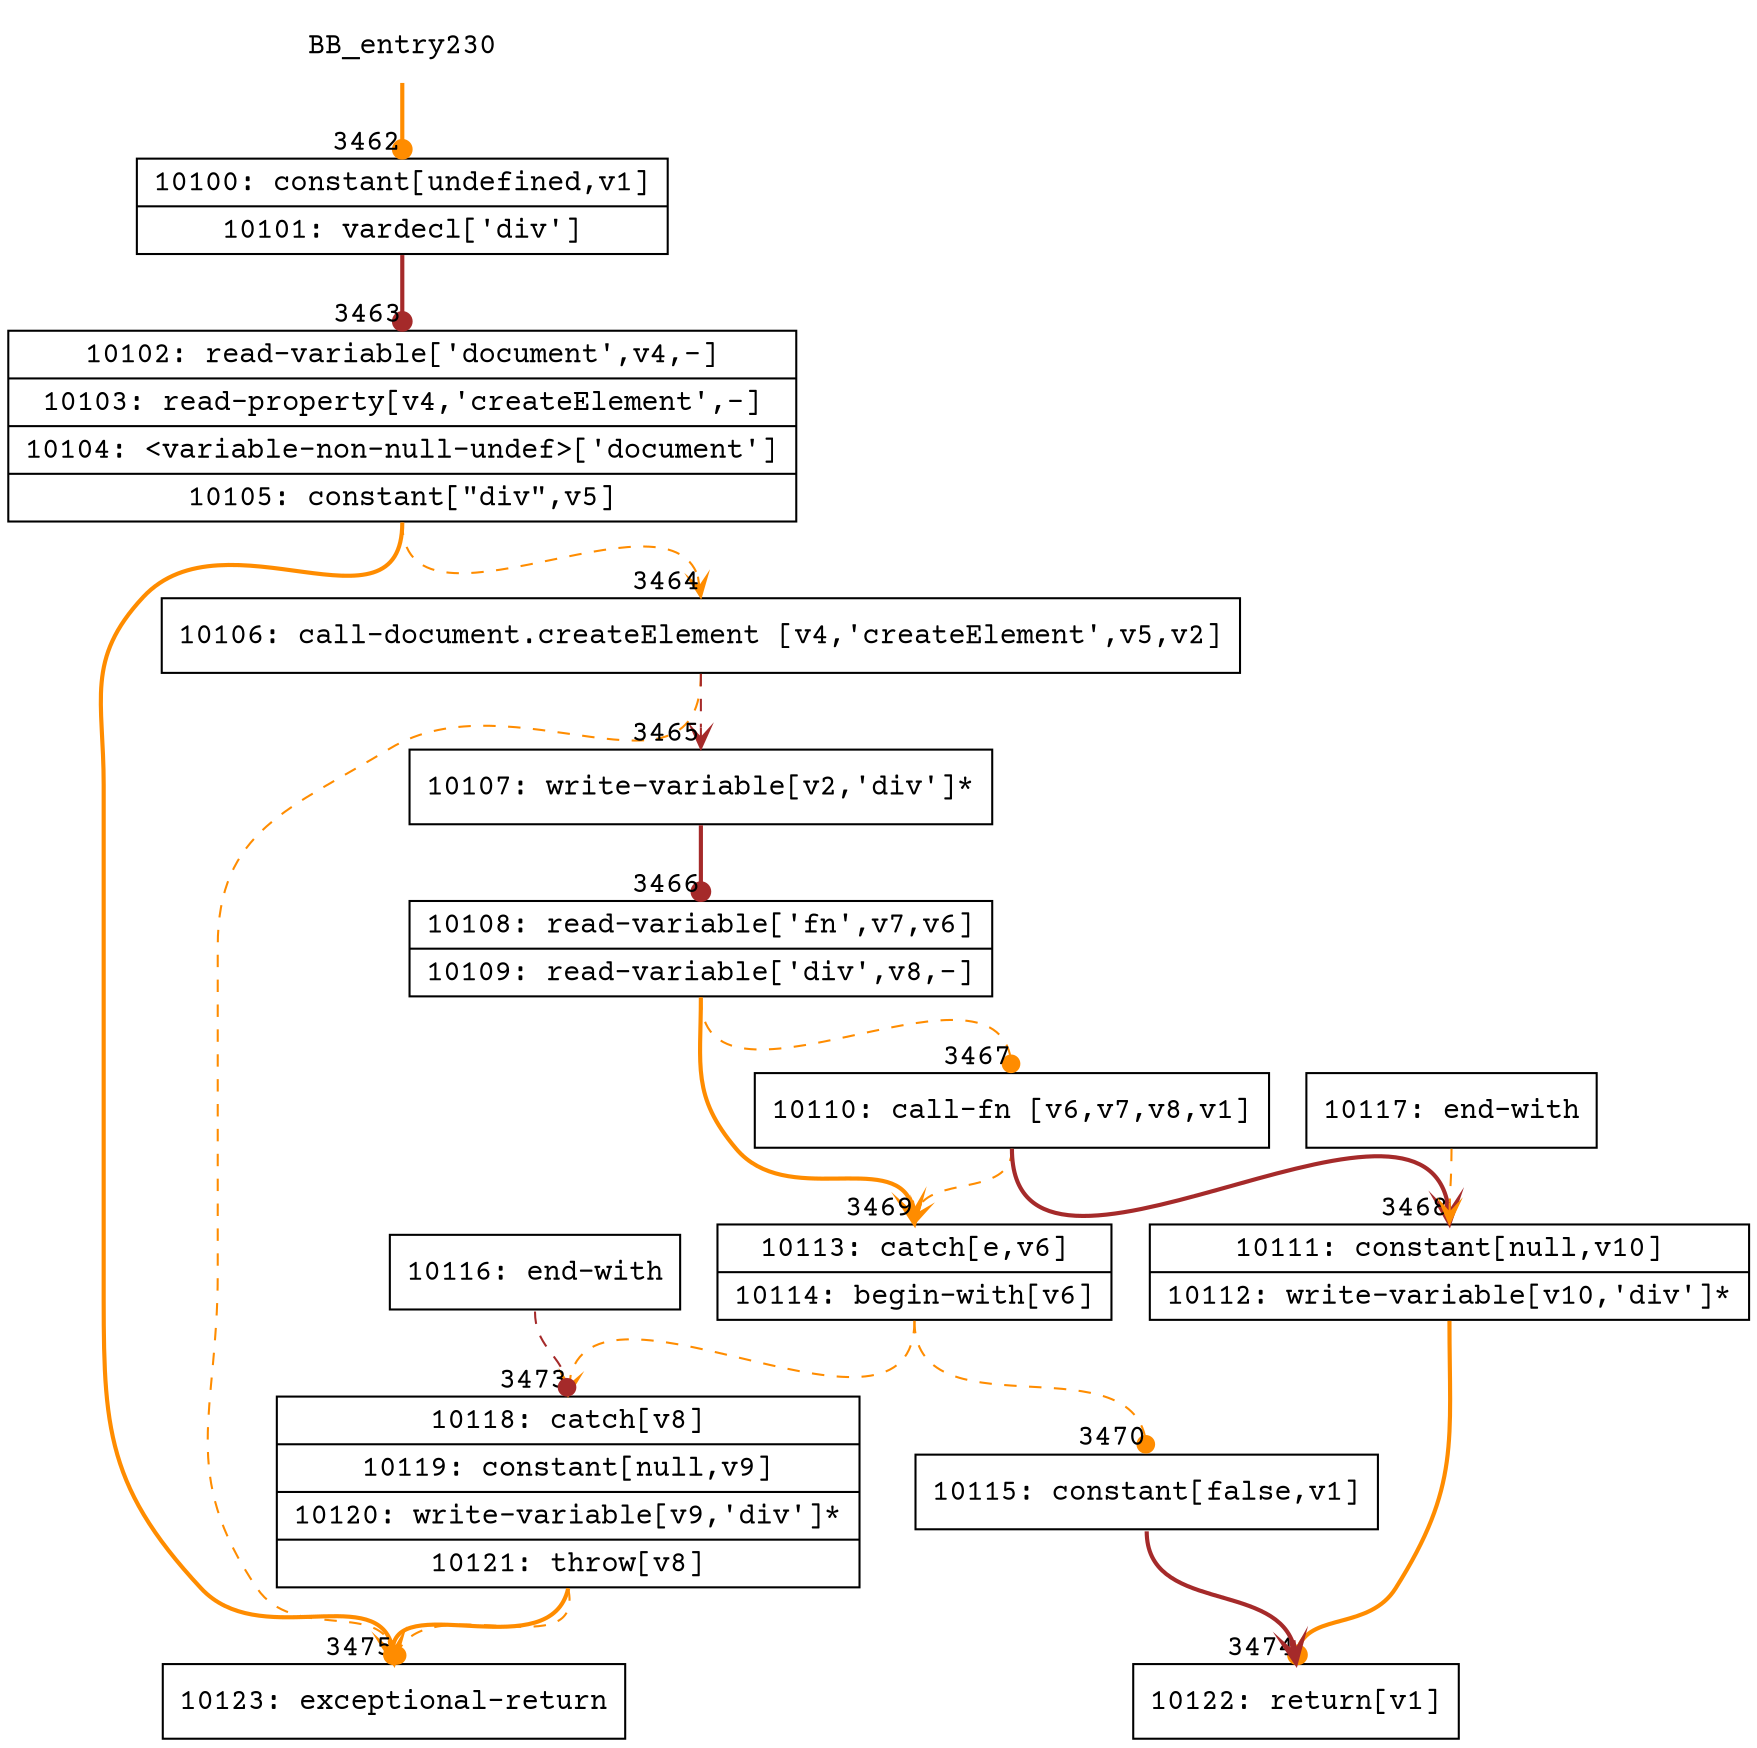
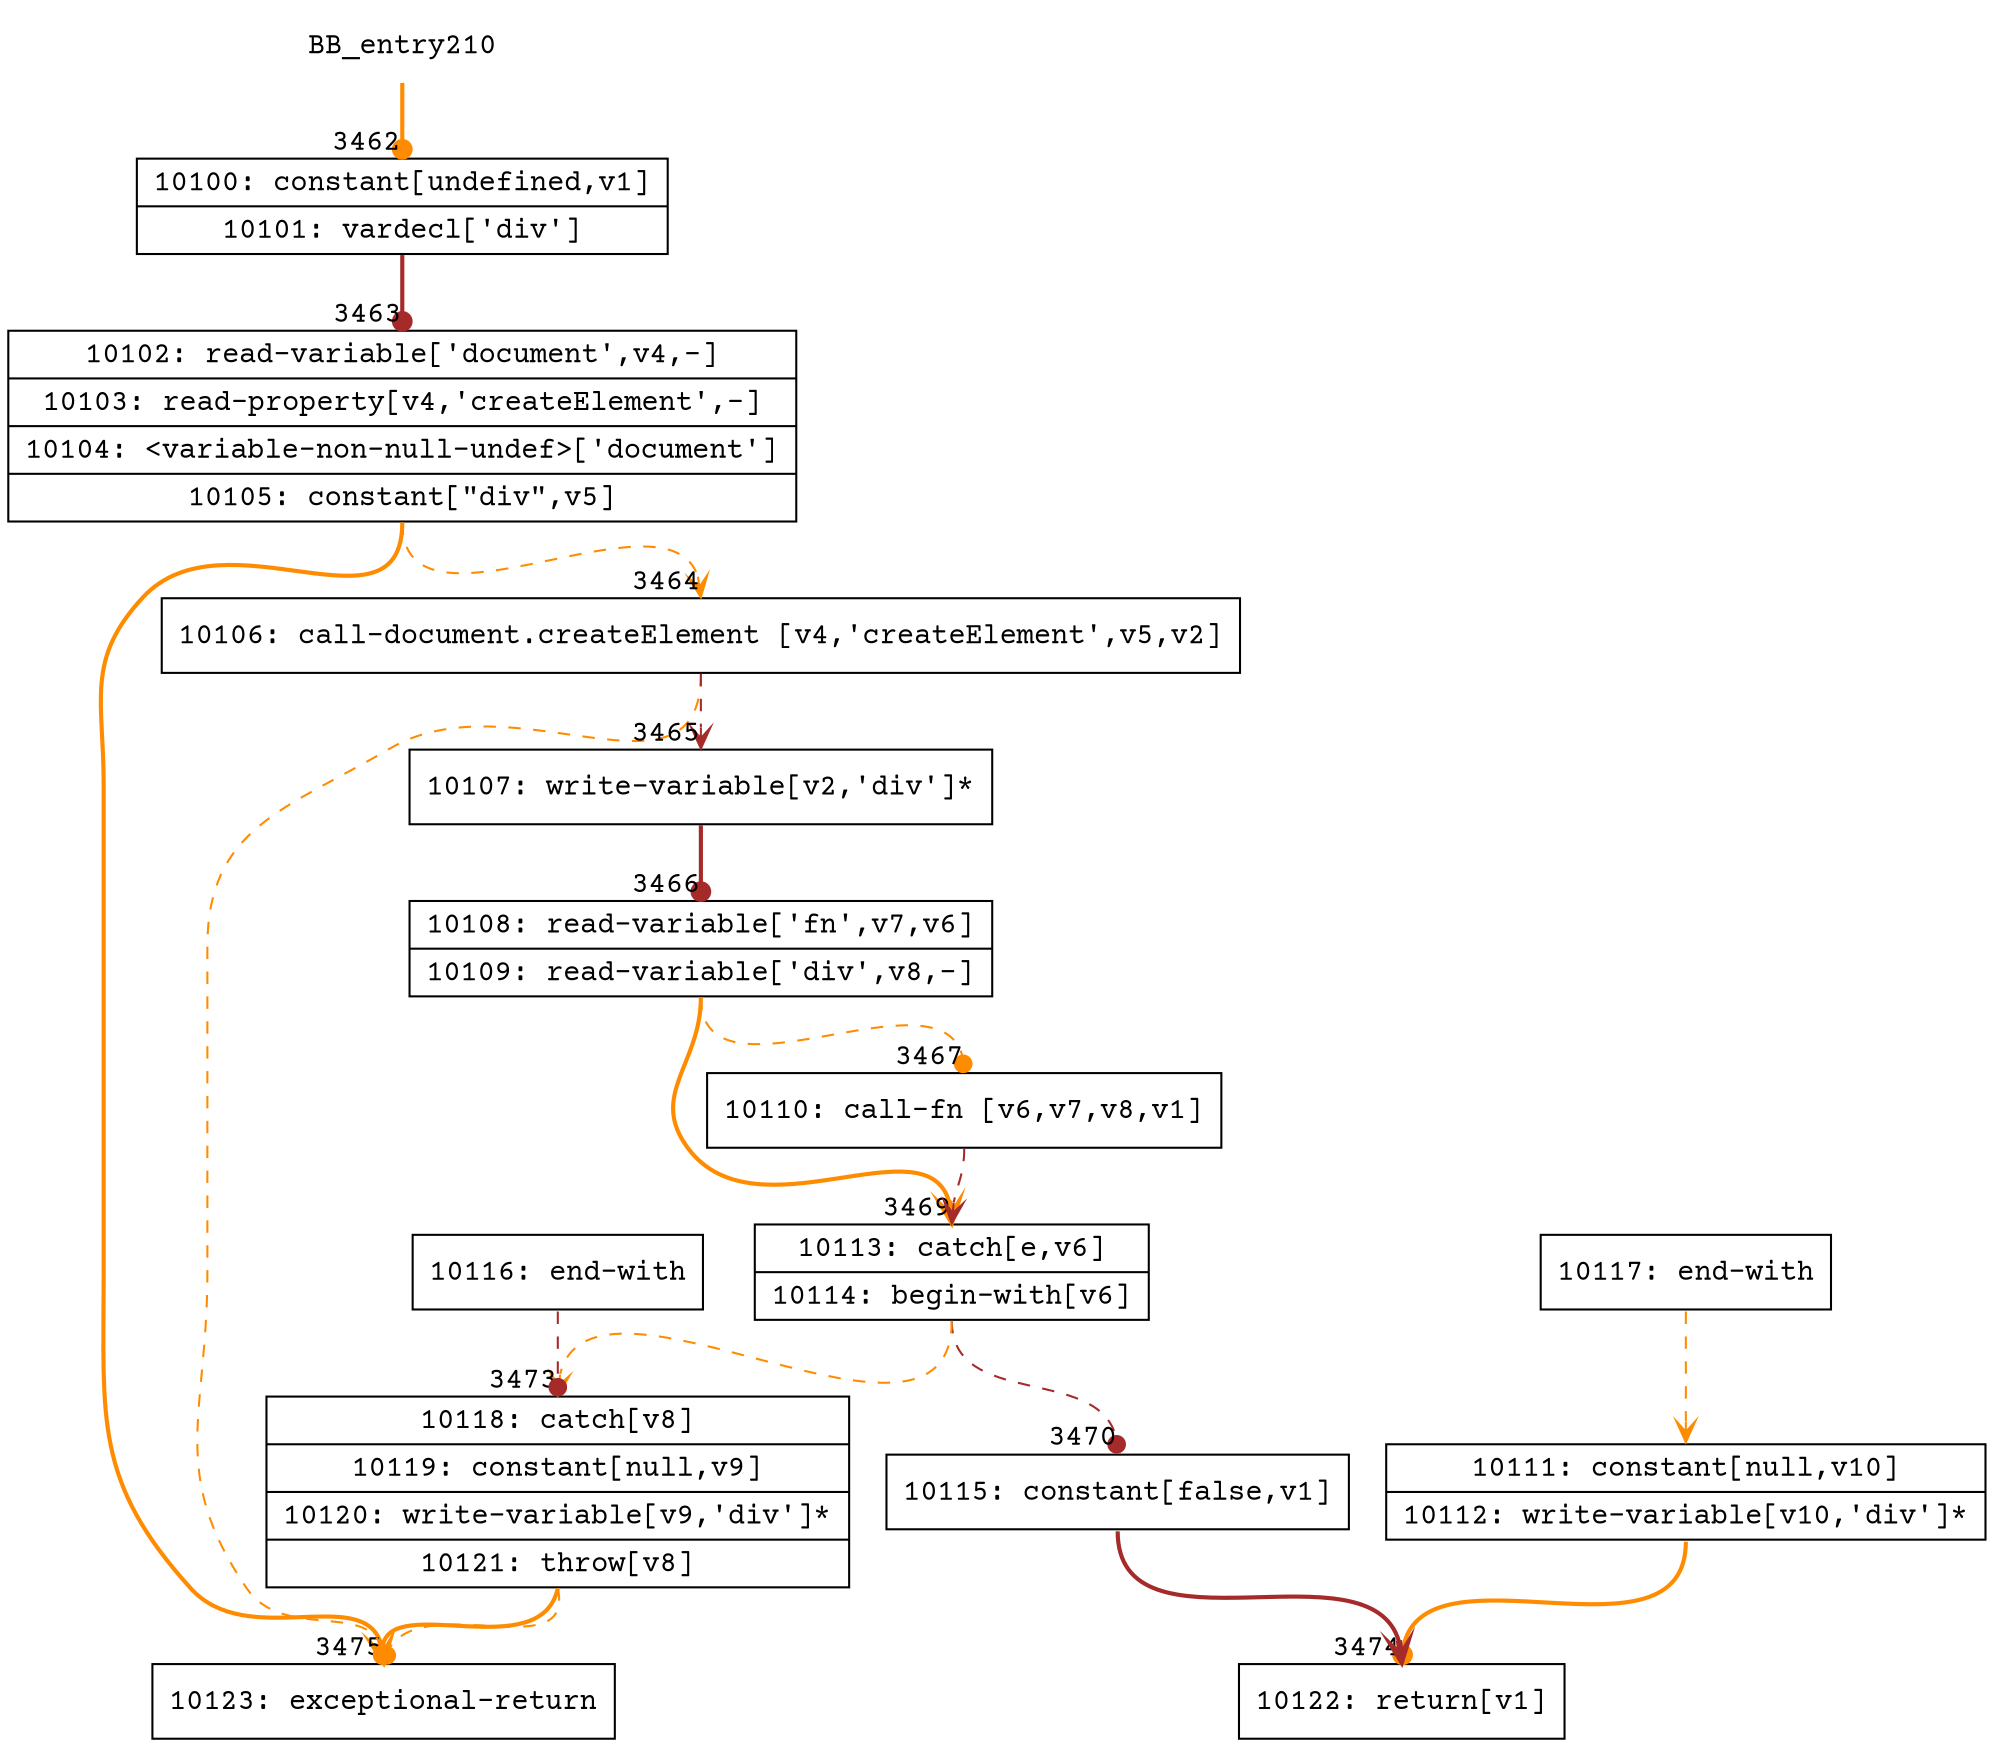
node "BB_entry230": label "BB_entry230" -> "BB_entry210"
edge "10110: call-fn [v6,v7,v8,v1]" -> "10113: catch[e,v6]": color darkorange -> brown
edge "10110: call-fn [v6,v7,v8,v1]" -> "10111: constant[null,v10]": removed
edge "10113: catch[e,v6]" -> "10115: constant[false,v1]": color darkorange -> brown
